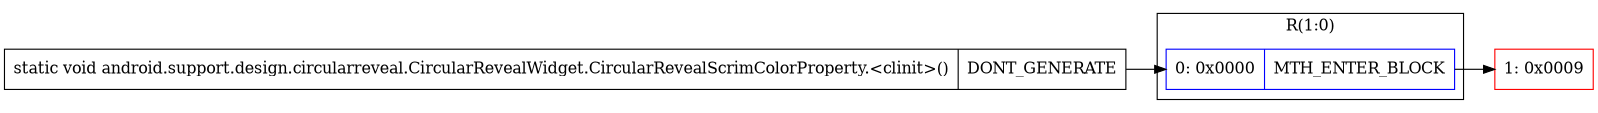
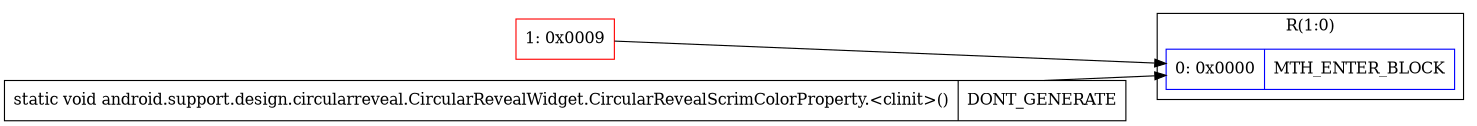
edge "0: 0x0000" -> "1: 0x0009": reversed
